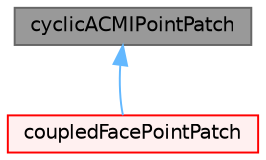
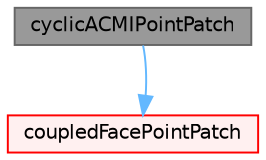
edge "coupledFacePointPatch" -> "cyclicACMIPointPatch": reversed
